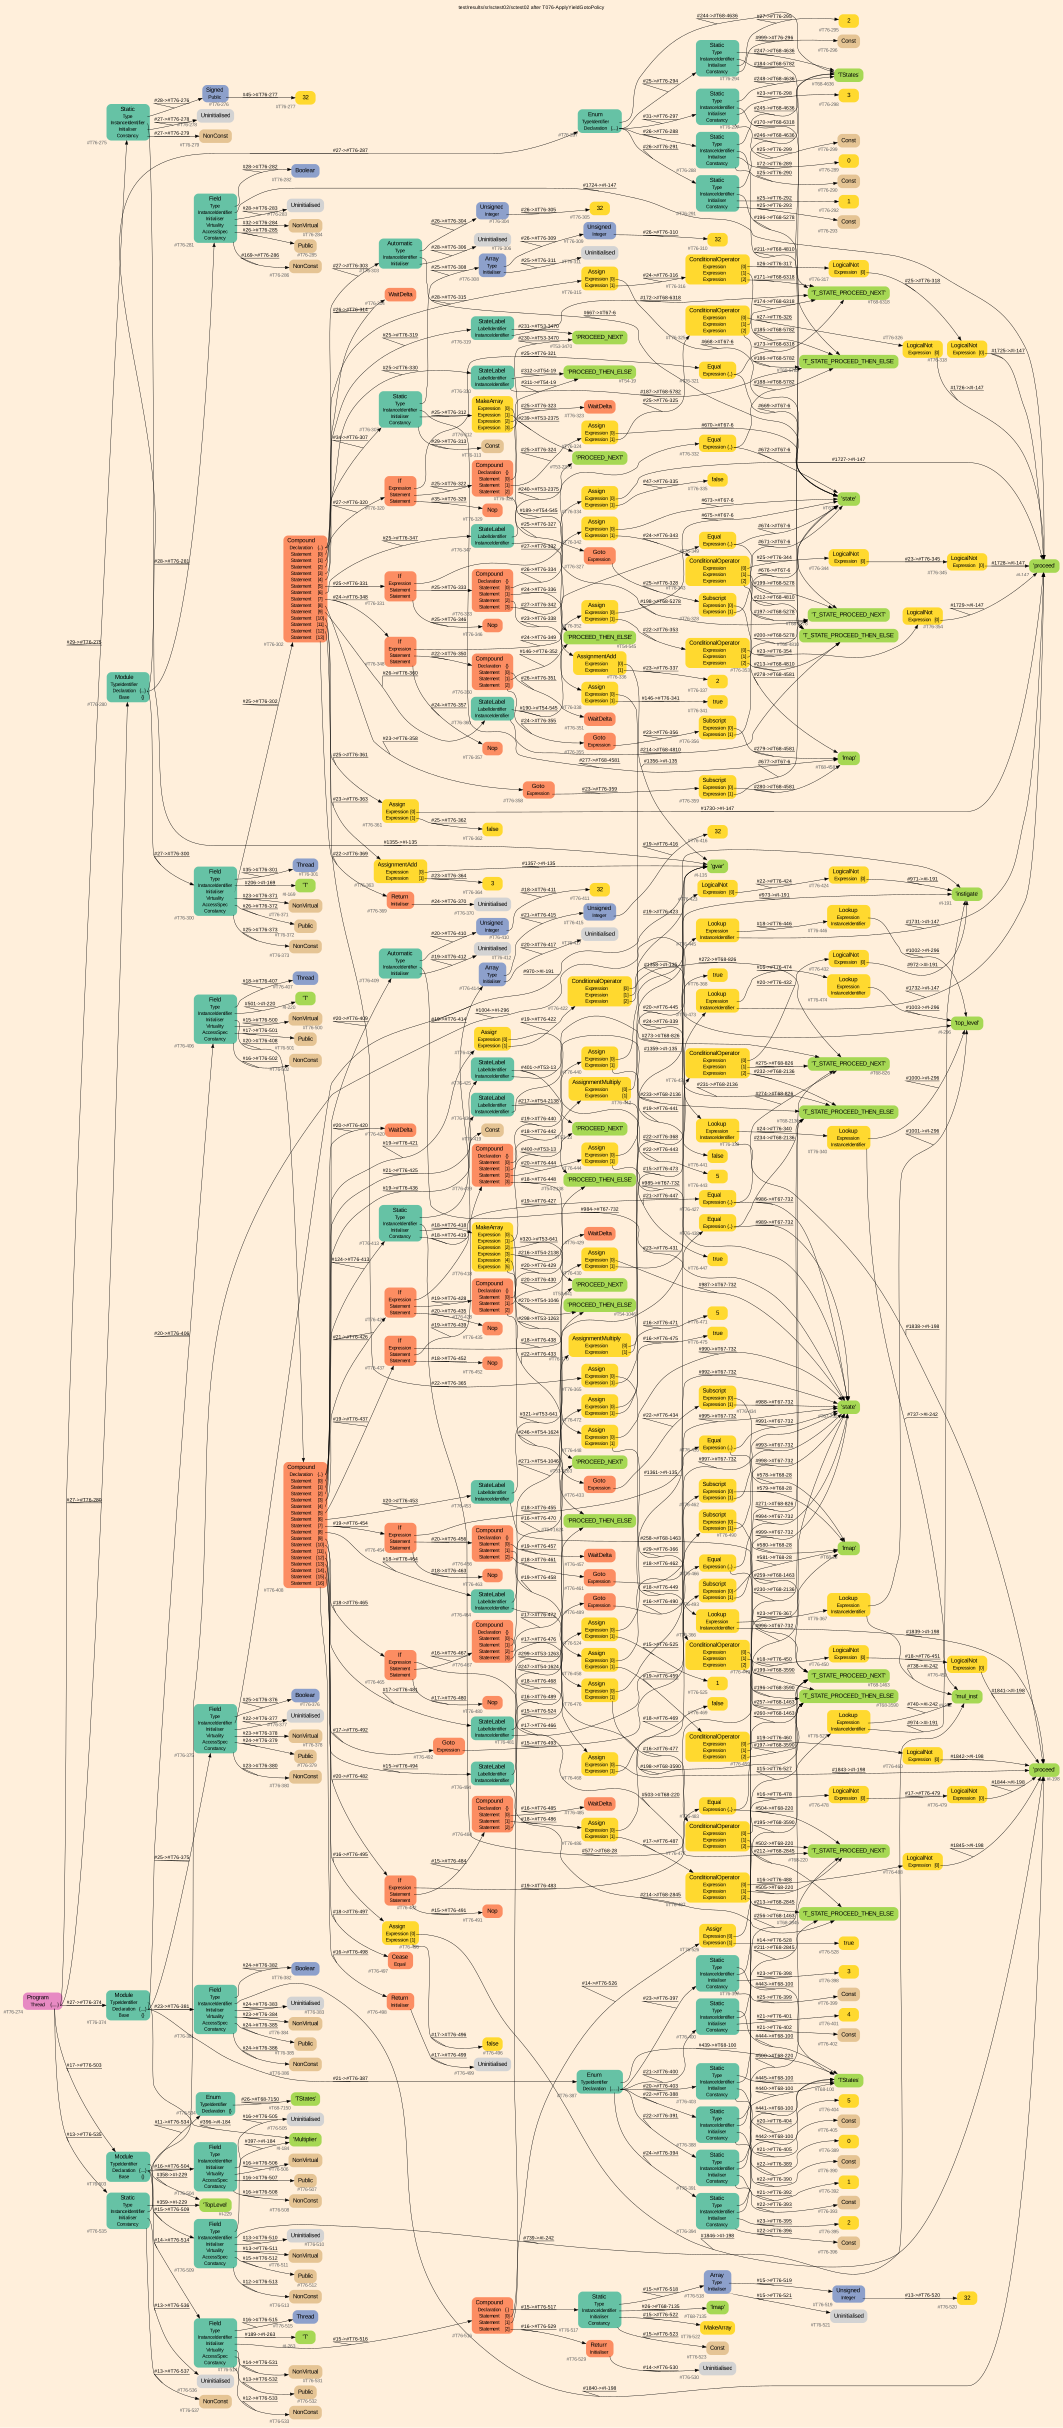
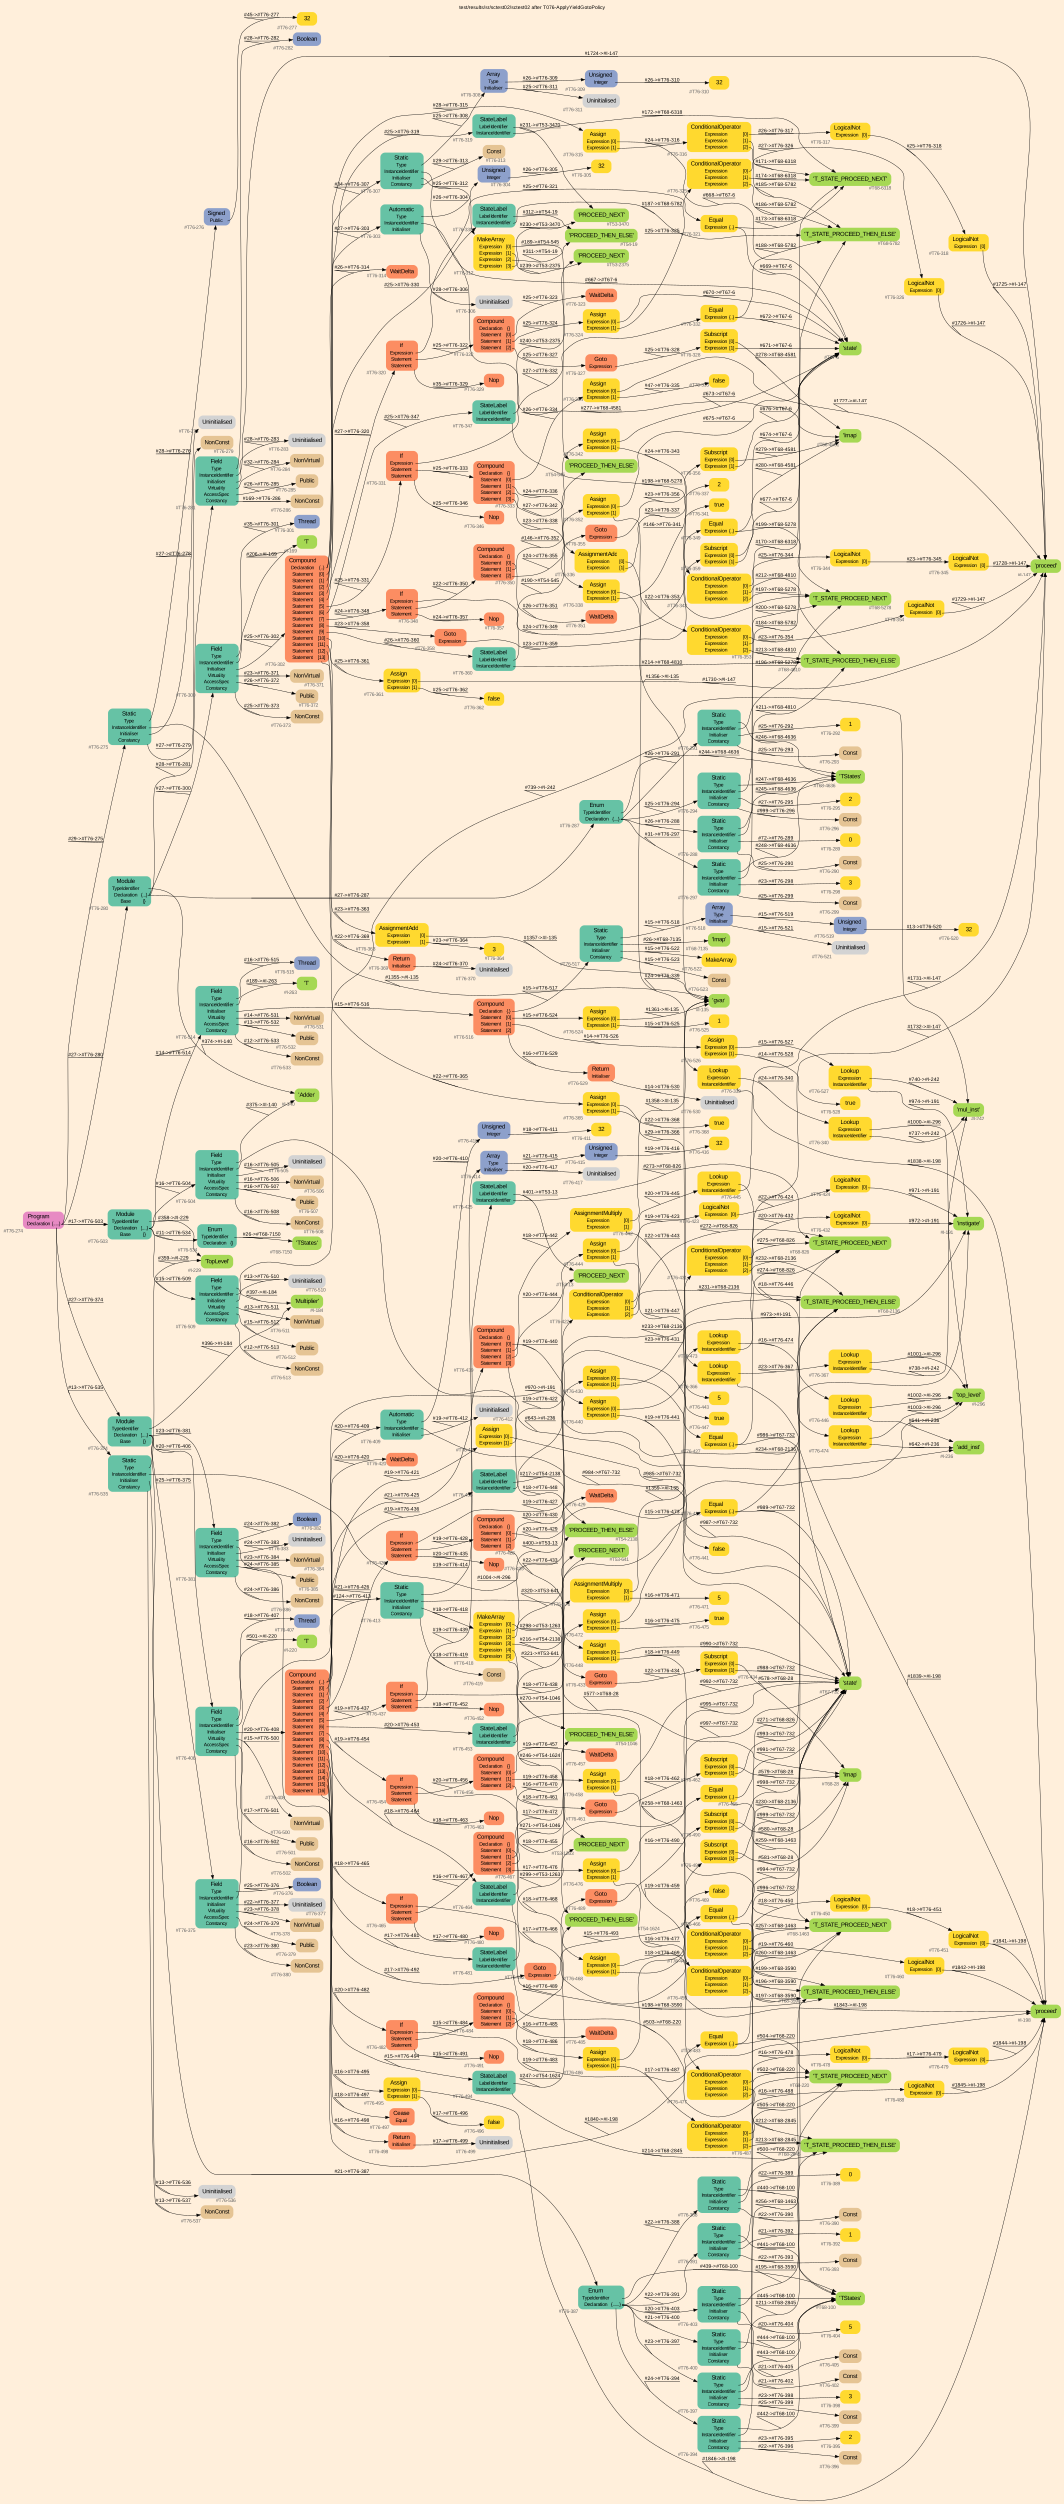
node "'Adder'": added
node "'add_inst'": added
node "Program": text "Thread" -> "Declaration"
node "4": removed
